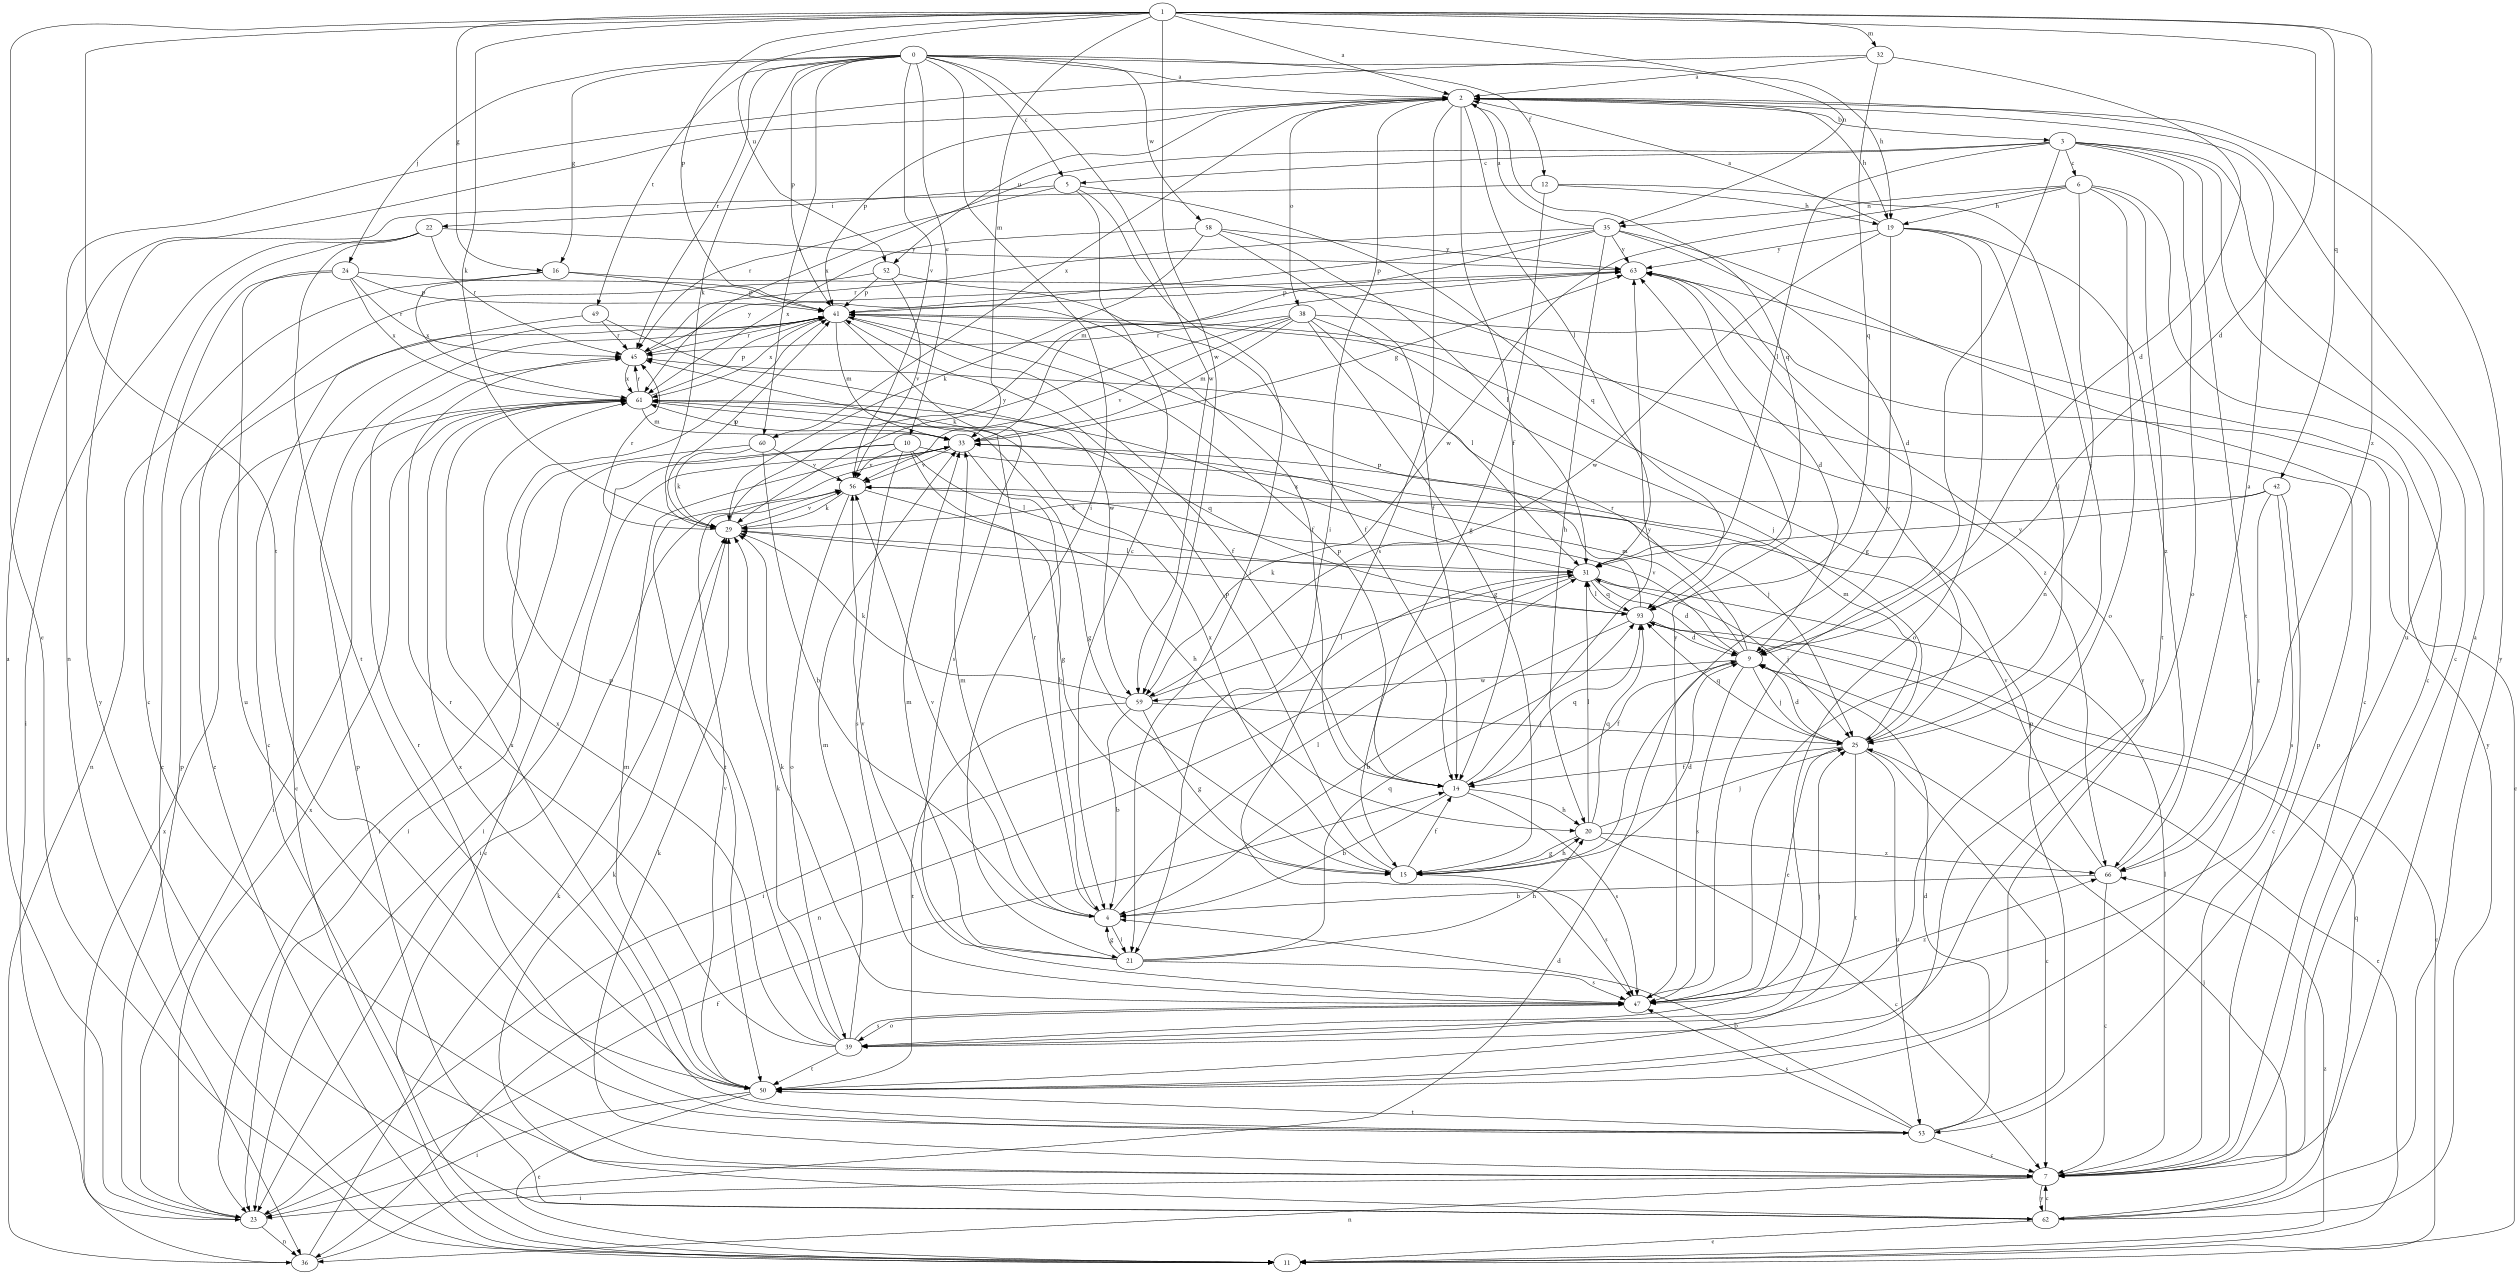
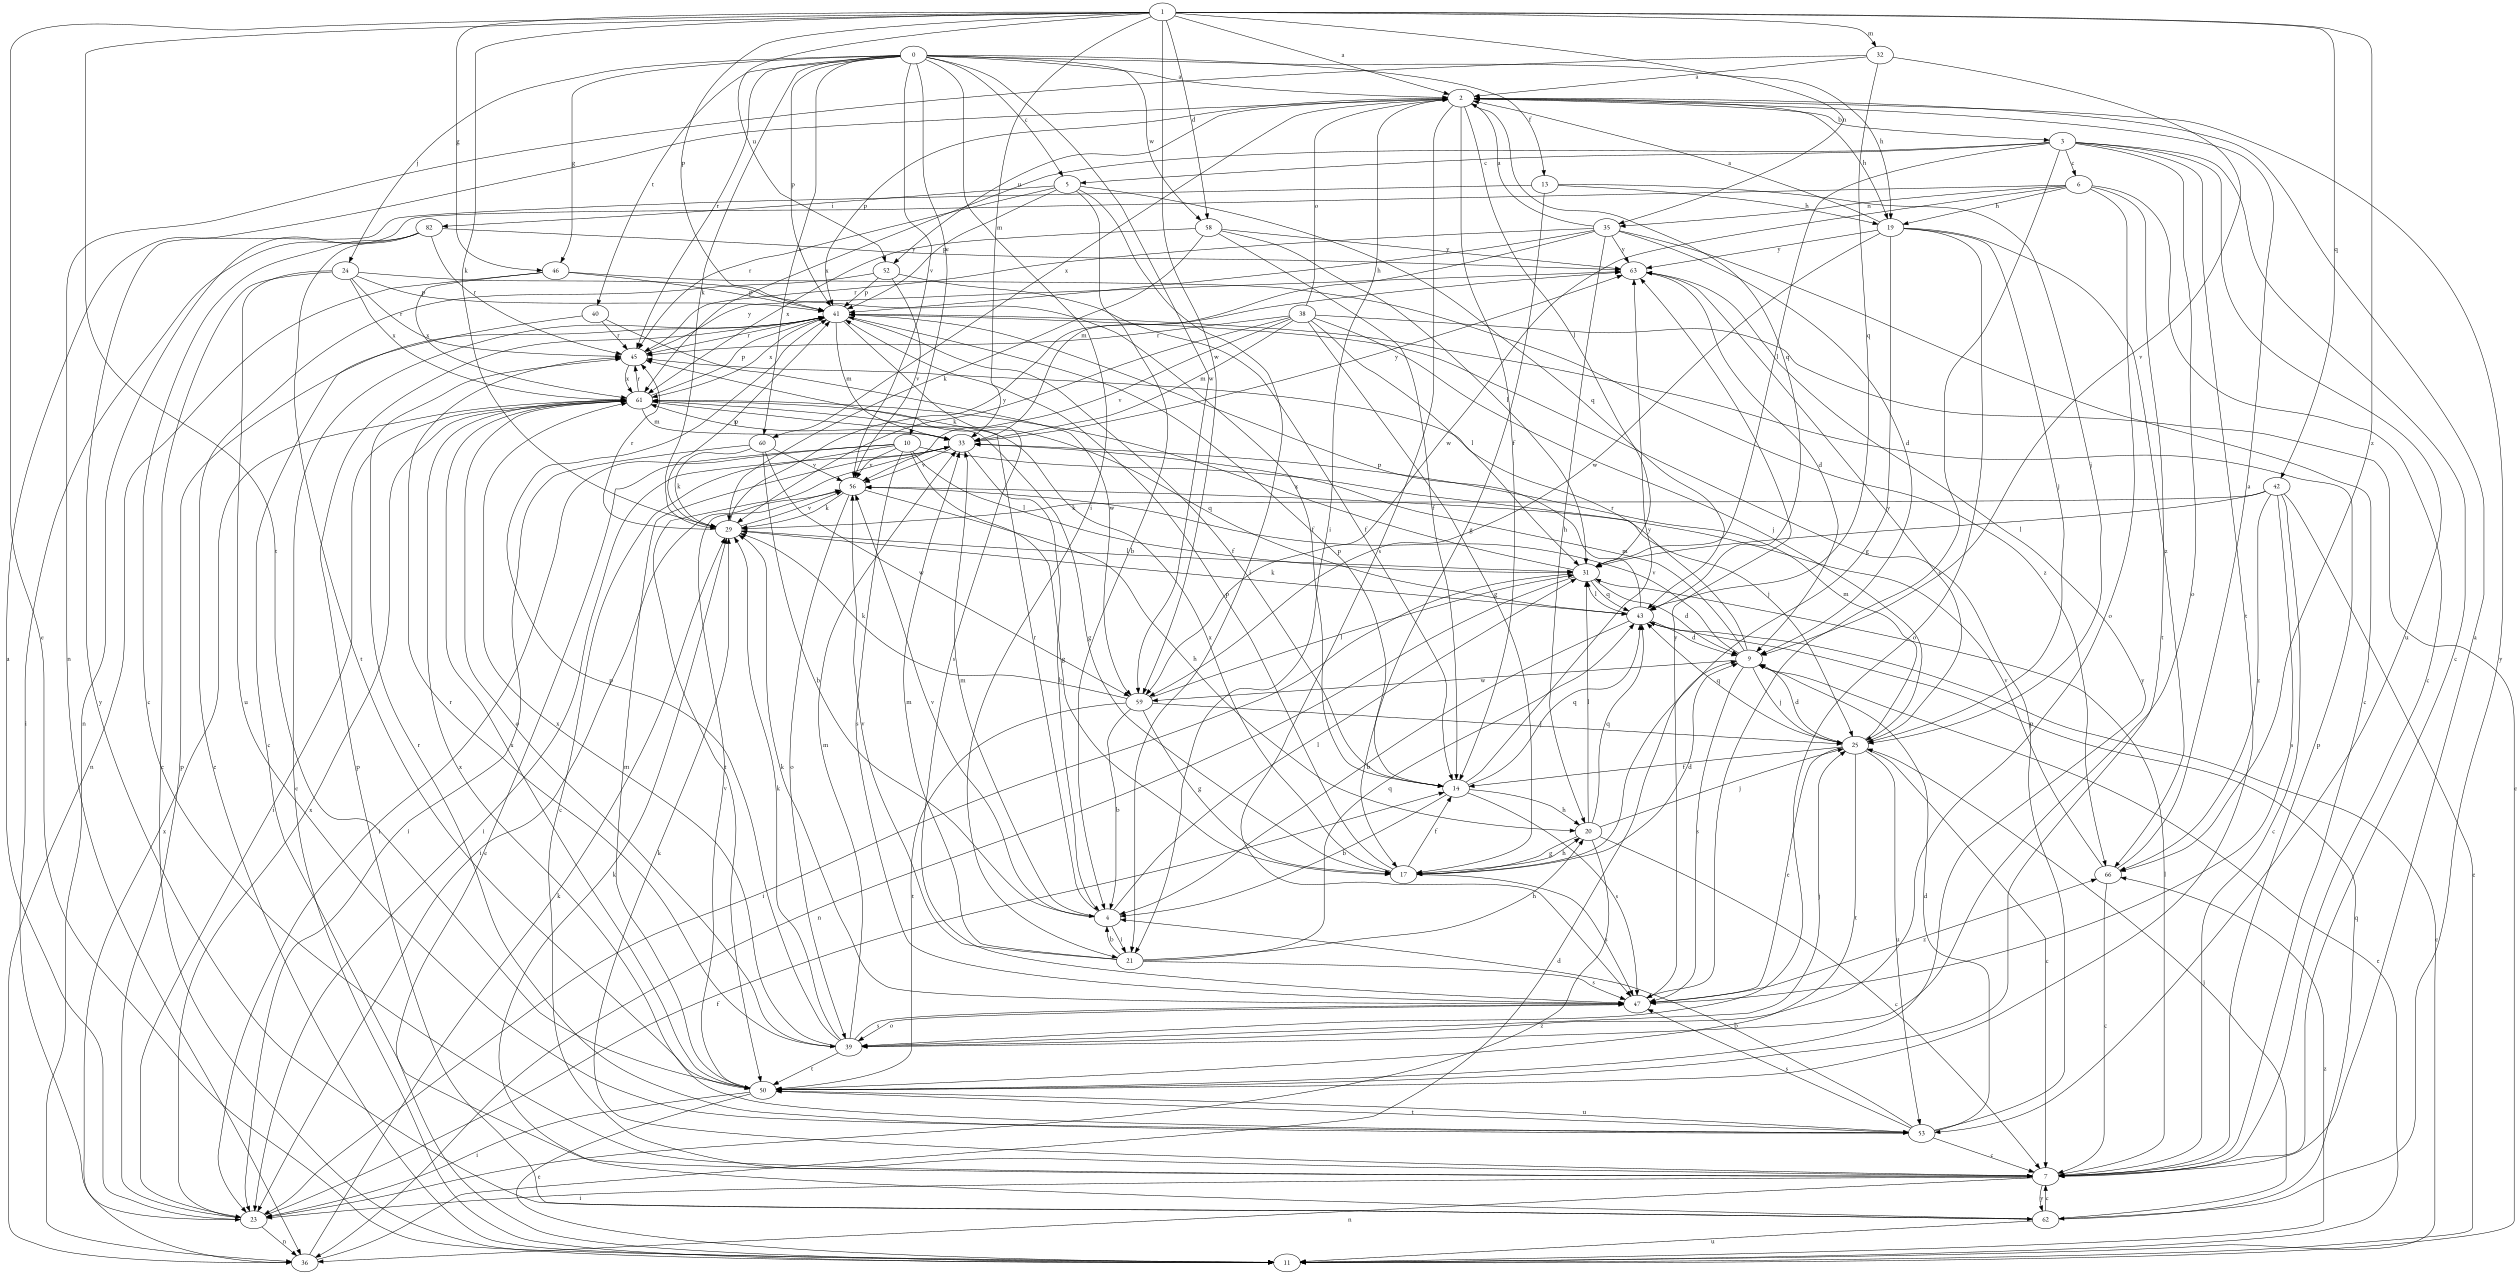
edge "1" -> "9": now "1" -> "58"
edge "2" -> "38": reversed
node "12": label "12" -> "13"
node "22": label "22" -> "82"
node "16": label "16" -> "46"
edge "35" -> "41": label "p" -> "h"
edge "63" -> "41": now "5" -> "41"
node "49": label "49" -> "40"
edge "33" -> "63": label "g" -> "y"
edge "32" -> "9": label "d" -> "v"
edge "42" -> "31": label "y" -> "l"
edge "5" -> "4": label "c" -> "b"
edge "60" -> "59": added, label "w"
edge "62" -> "63": removed, label "y"
node "93": label "93" -> "43"
edge "31" -> "25": removed, label "j"
edge "6" -> "47": now "6" -> "36"
edge "61" -> "39": added, label "o"
edge "9" -> "14": removed, label "f"
edge "20" -> "66": now "20" -> "23"
node "15": label "15" -> "17"
edge "66" -> "4": removed, label "b"
edge "21" -> "4": label "g" -> "b"
edge "50" -> "53": added, label "u"
edge "10" -> "7": added, label "c"
edge "62" -> "11": label "e" -> "u"
edge "42" -> "11": added, label "e"
